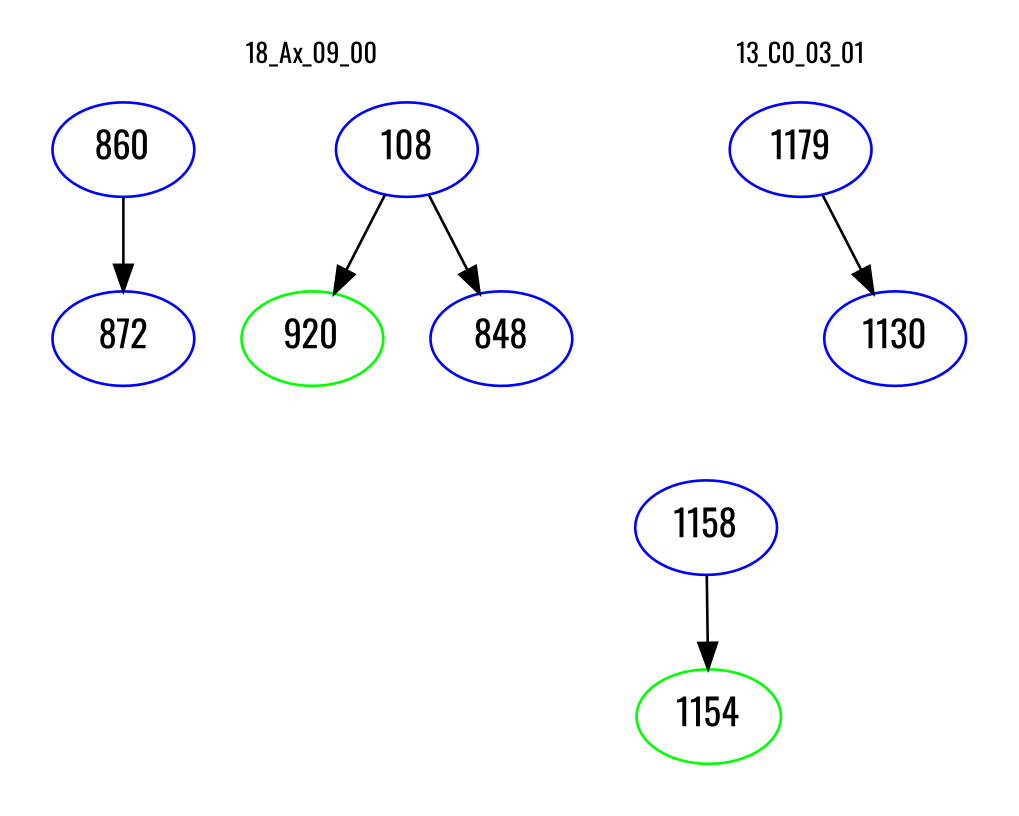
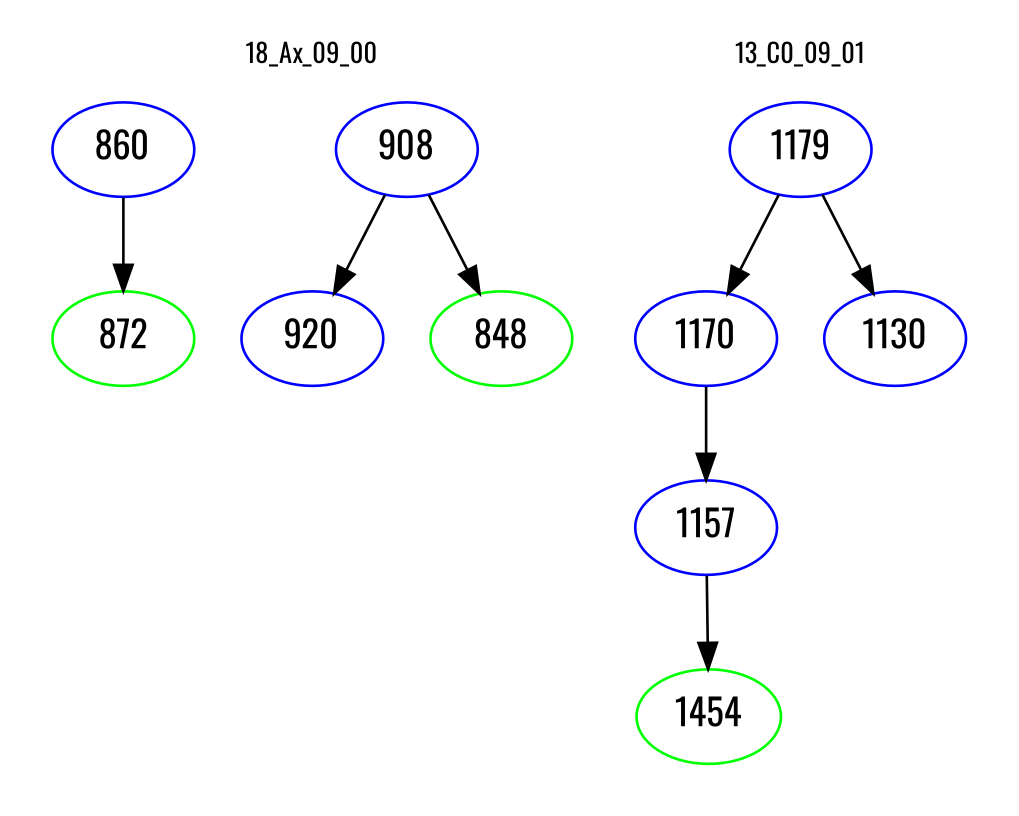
cluster "13_C0_03_01": label "13_C0_03_01" -> "13_C0_09_01"
node "108": label "108" -> "908"
node "872": color blue -> green
node "920": color green -> blue
node "848": color blue -> green
node "1170": added
node "1158": label "1158" -> "1157"
node "1154": label "1154" -> "1454"
